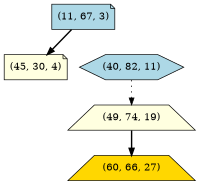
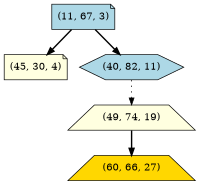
edge "(11, 67, 3)" -> "(40, 82, 11)": added
